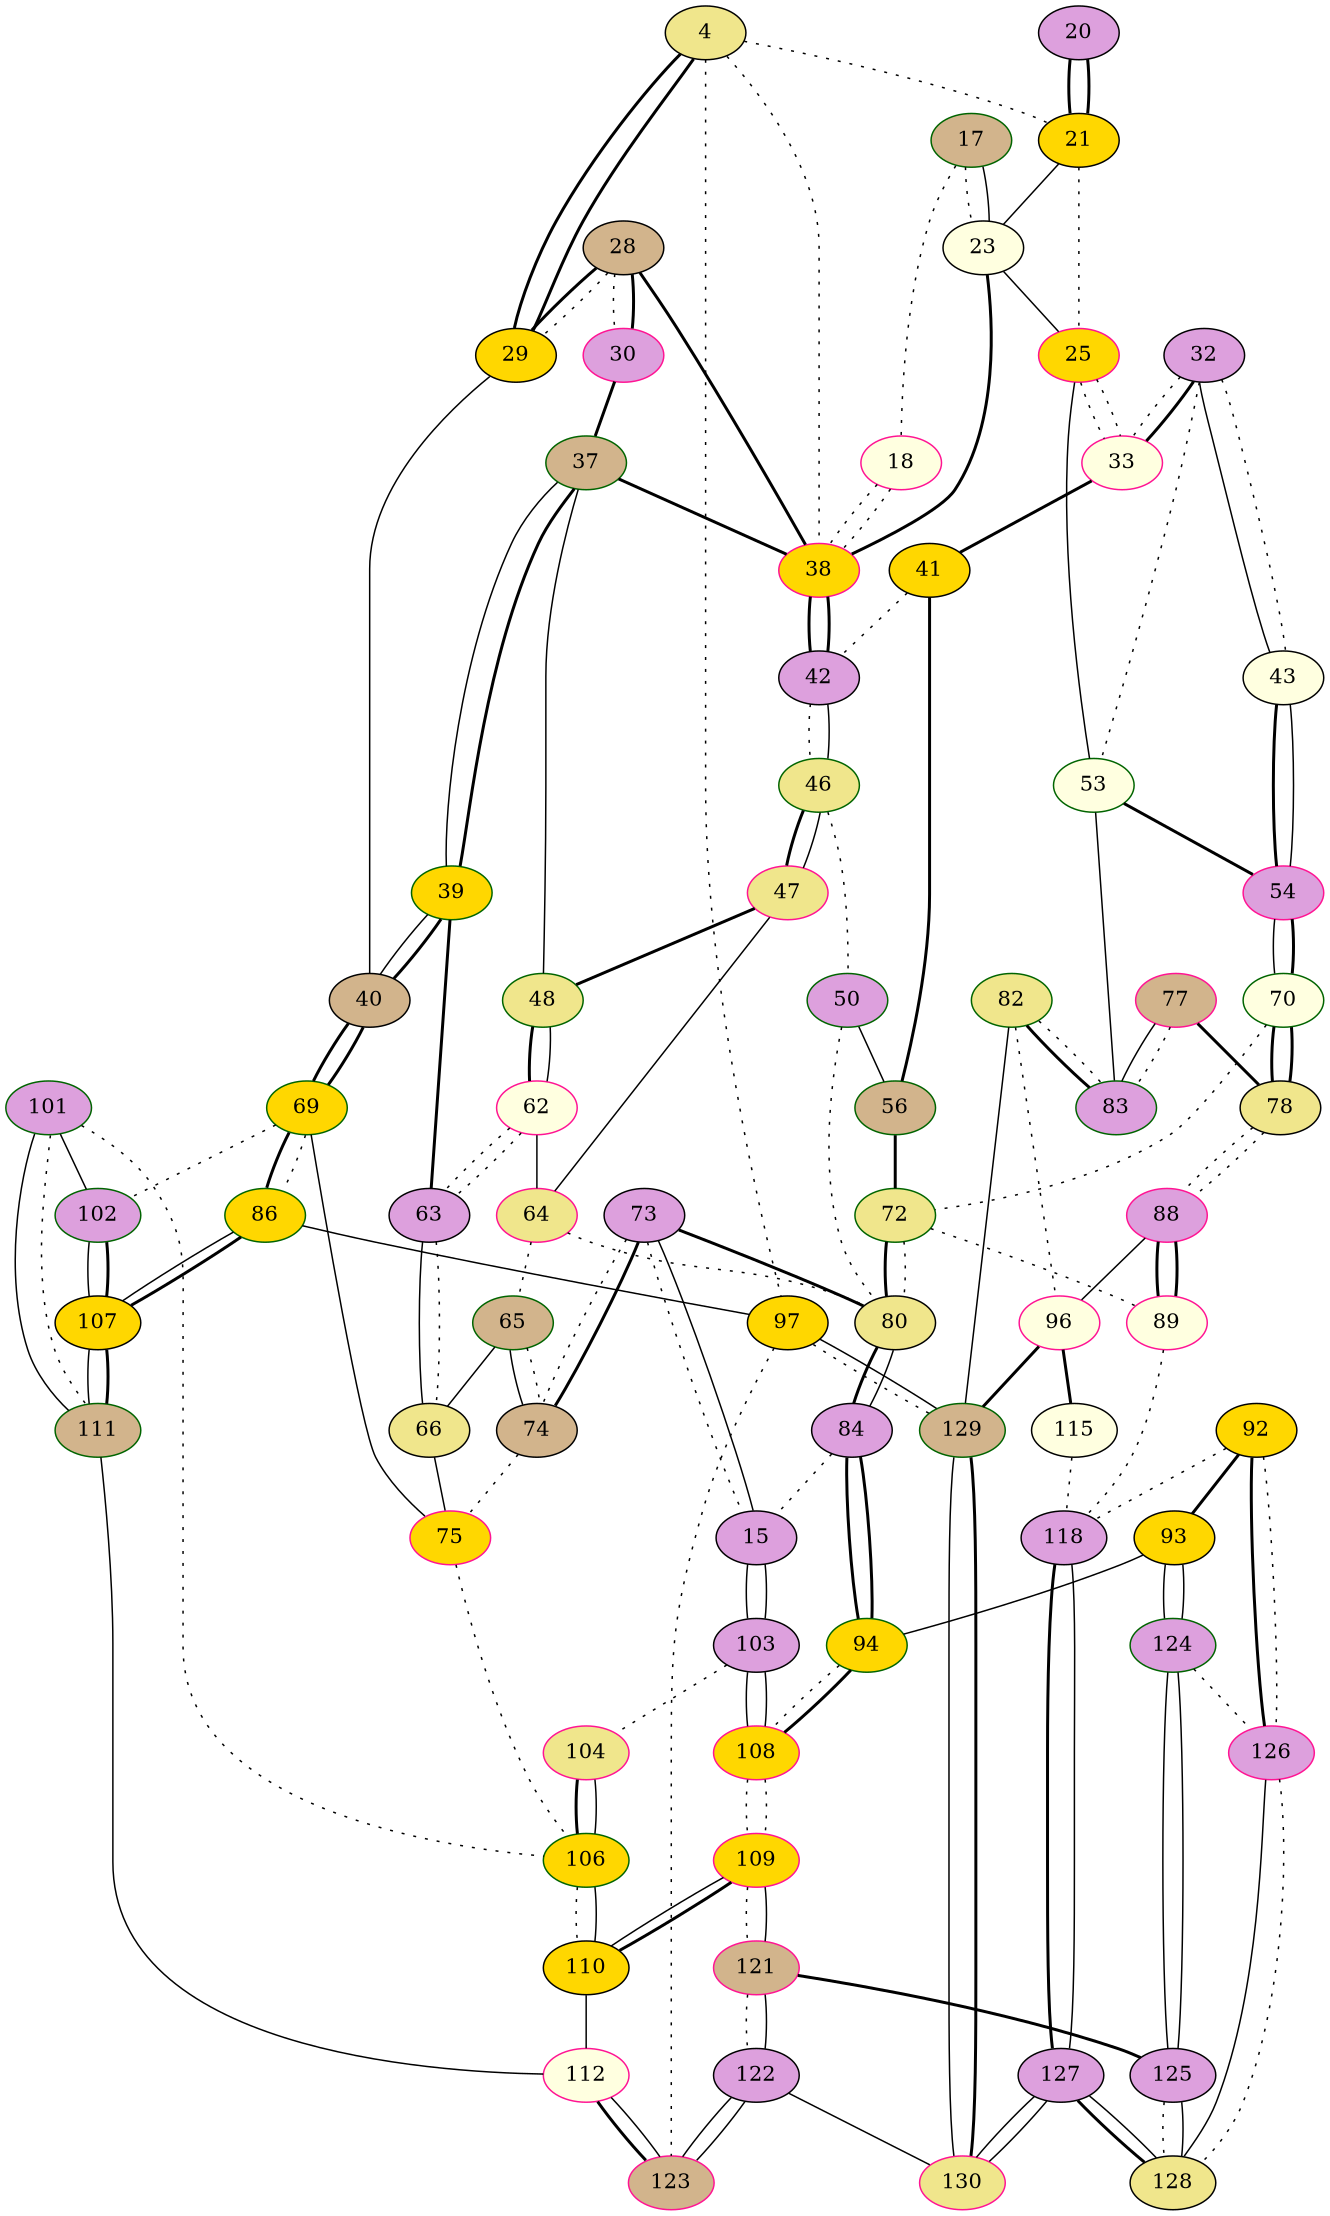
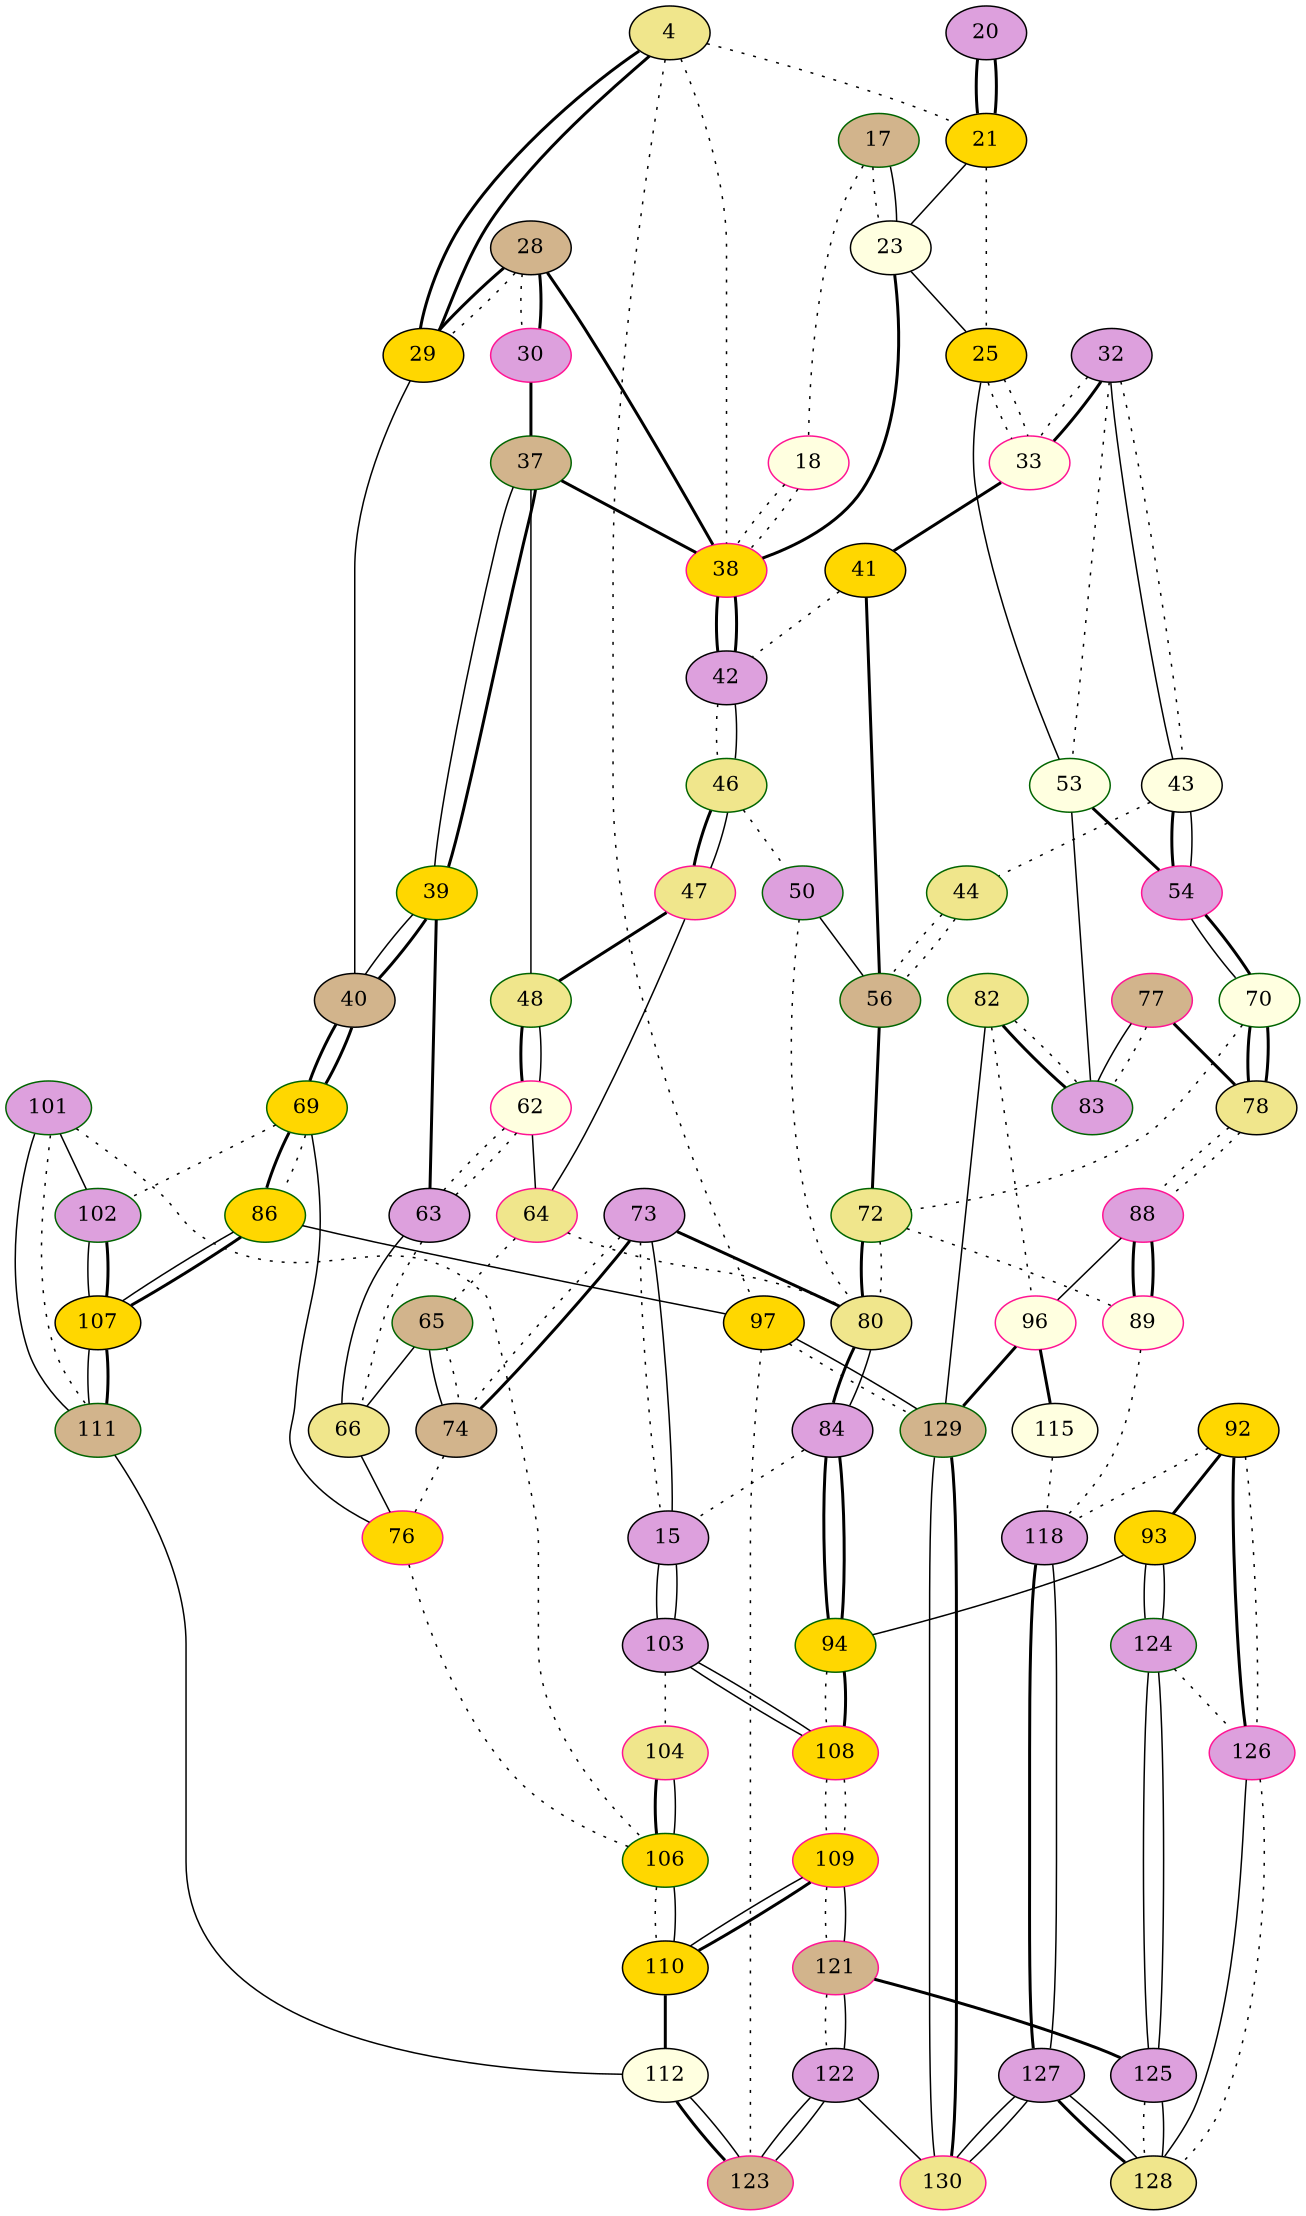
node "25": color deeppink -> black
node "44": added
node "75": label "75" -> "76"
edge "110" -- "112": style solid -> bold
node "112": color deeppink -> black
